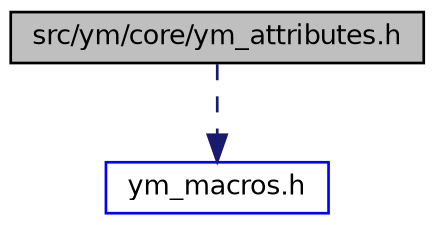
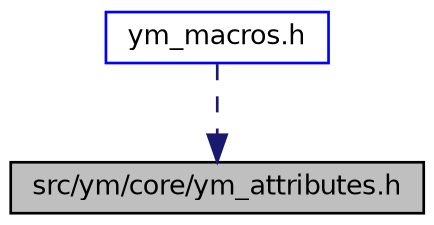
edge "src/ym/core/ym_attributes.h" -> "ym_macros.h": reversed
